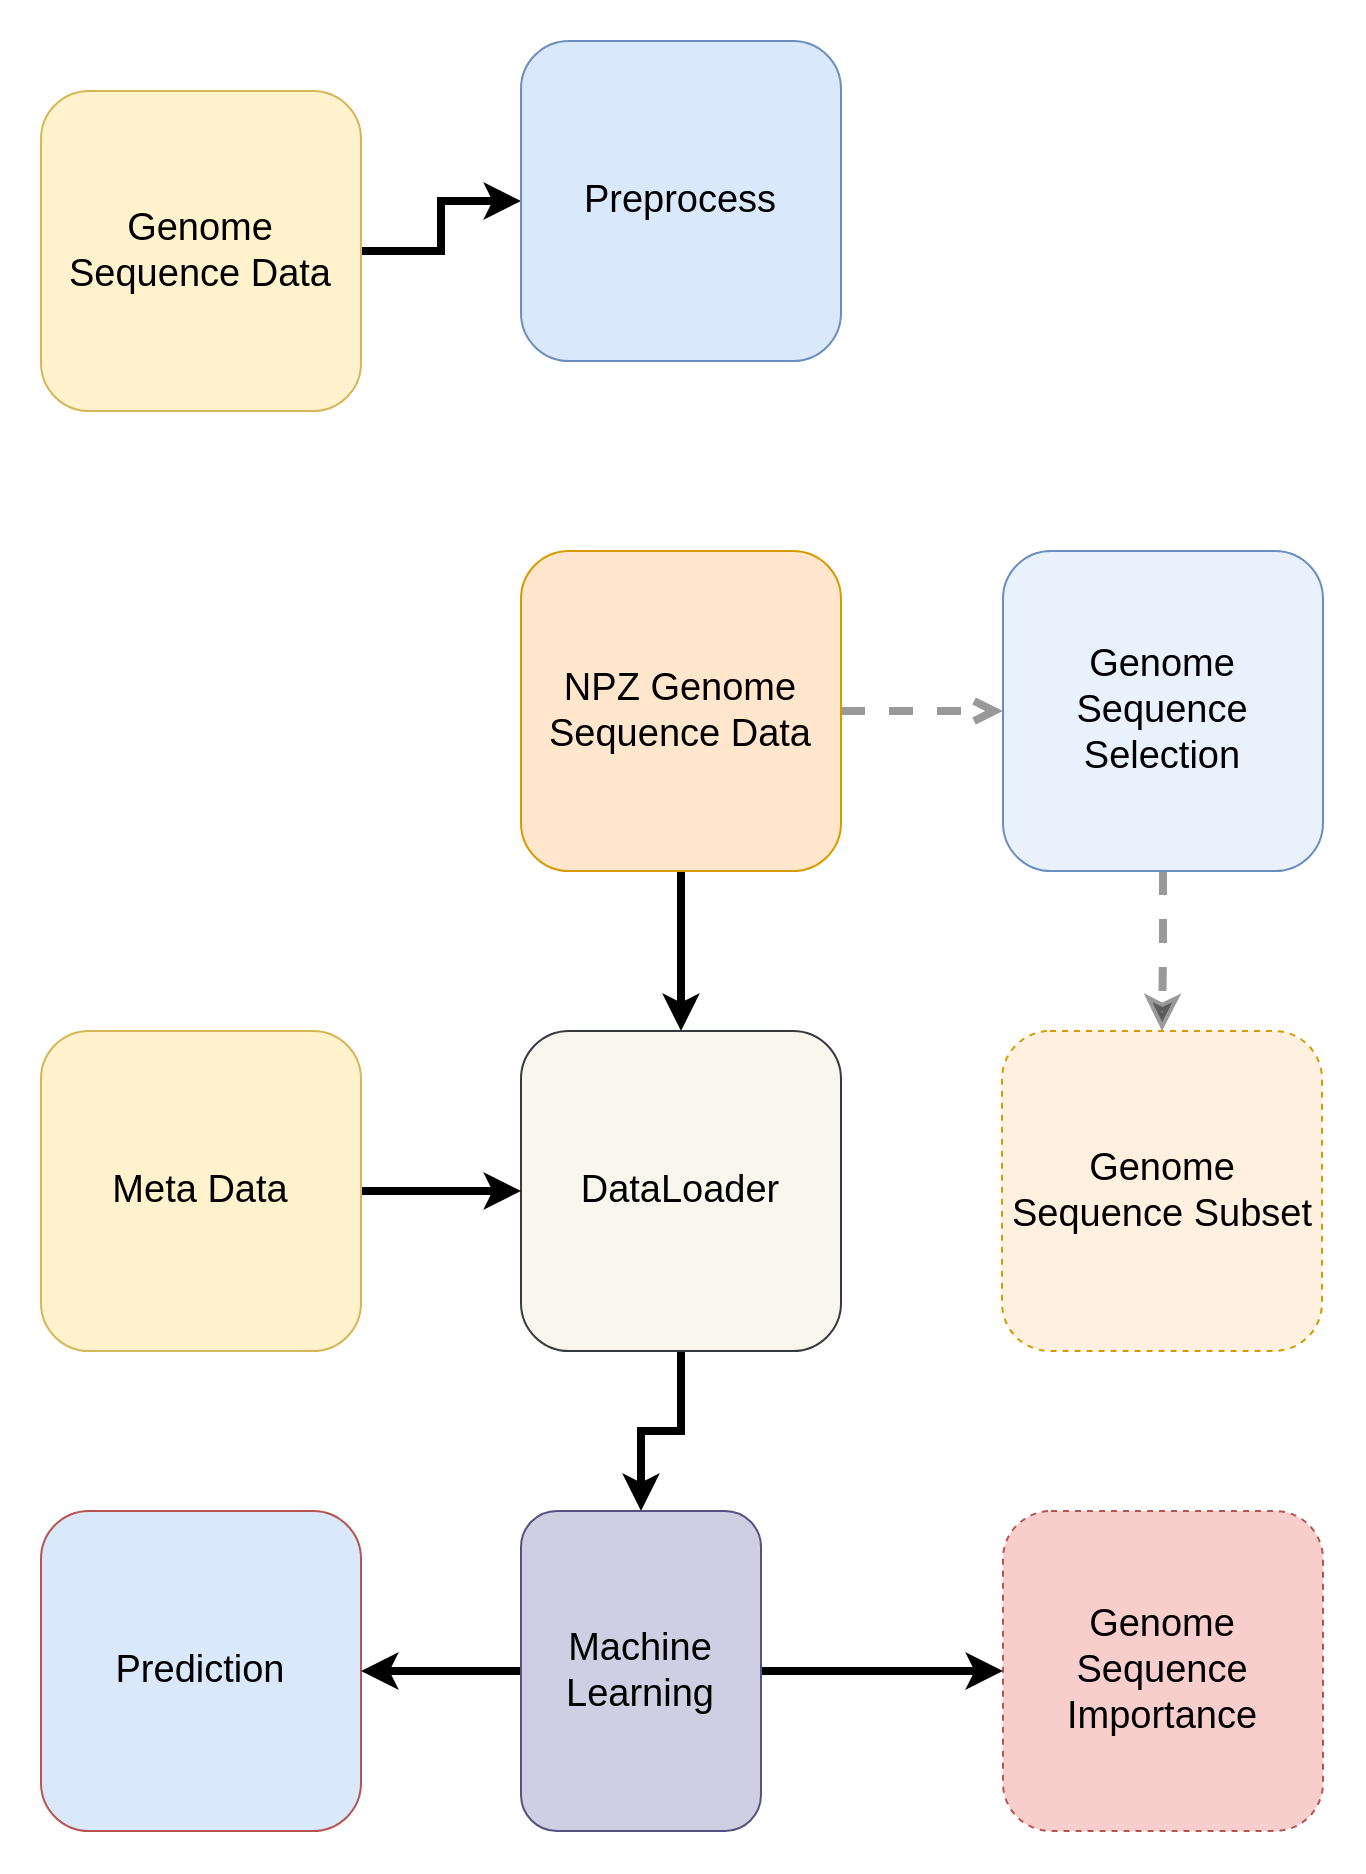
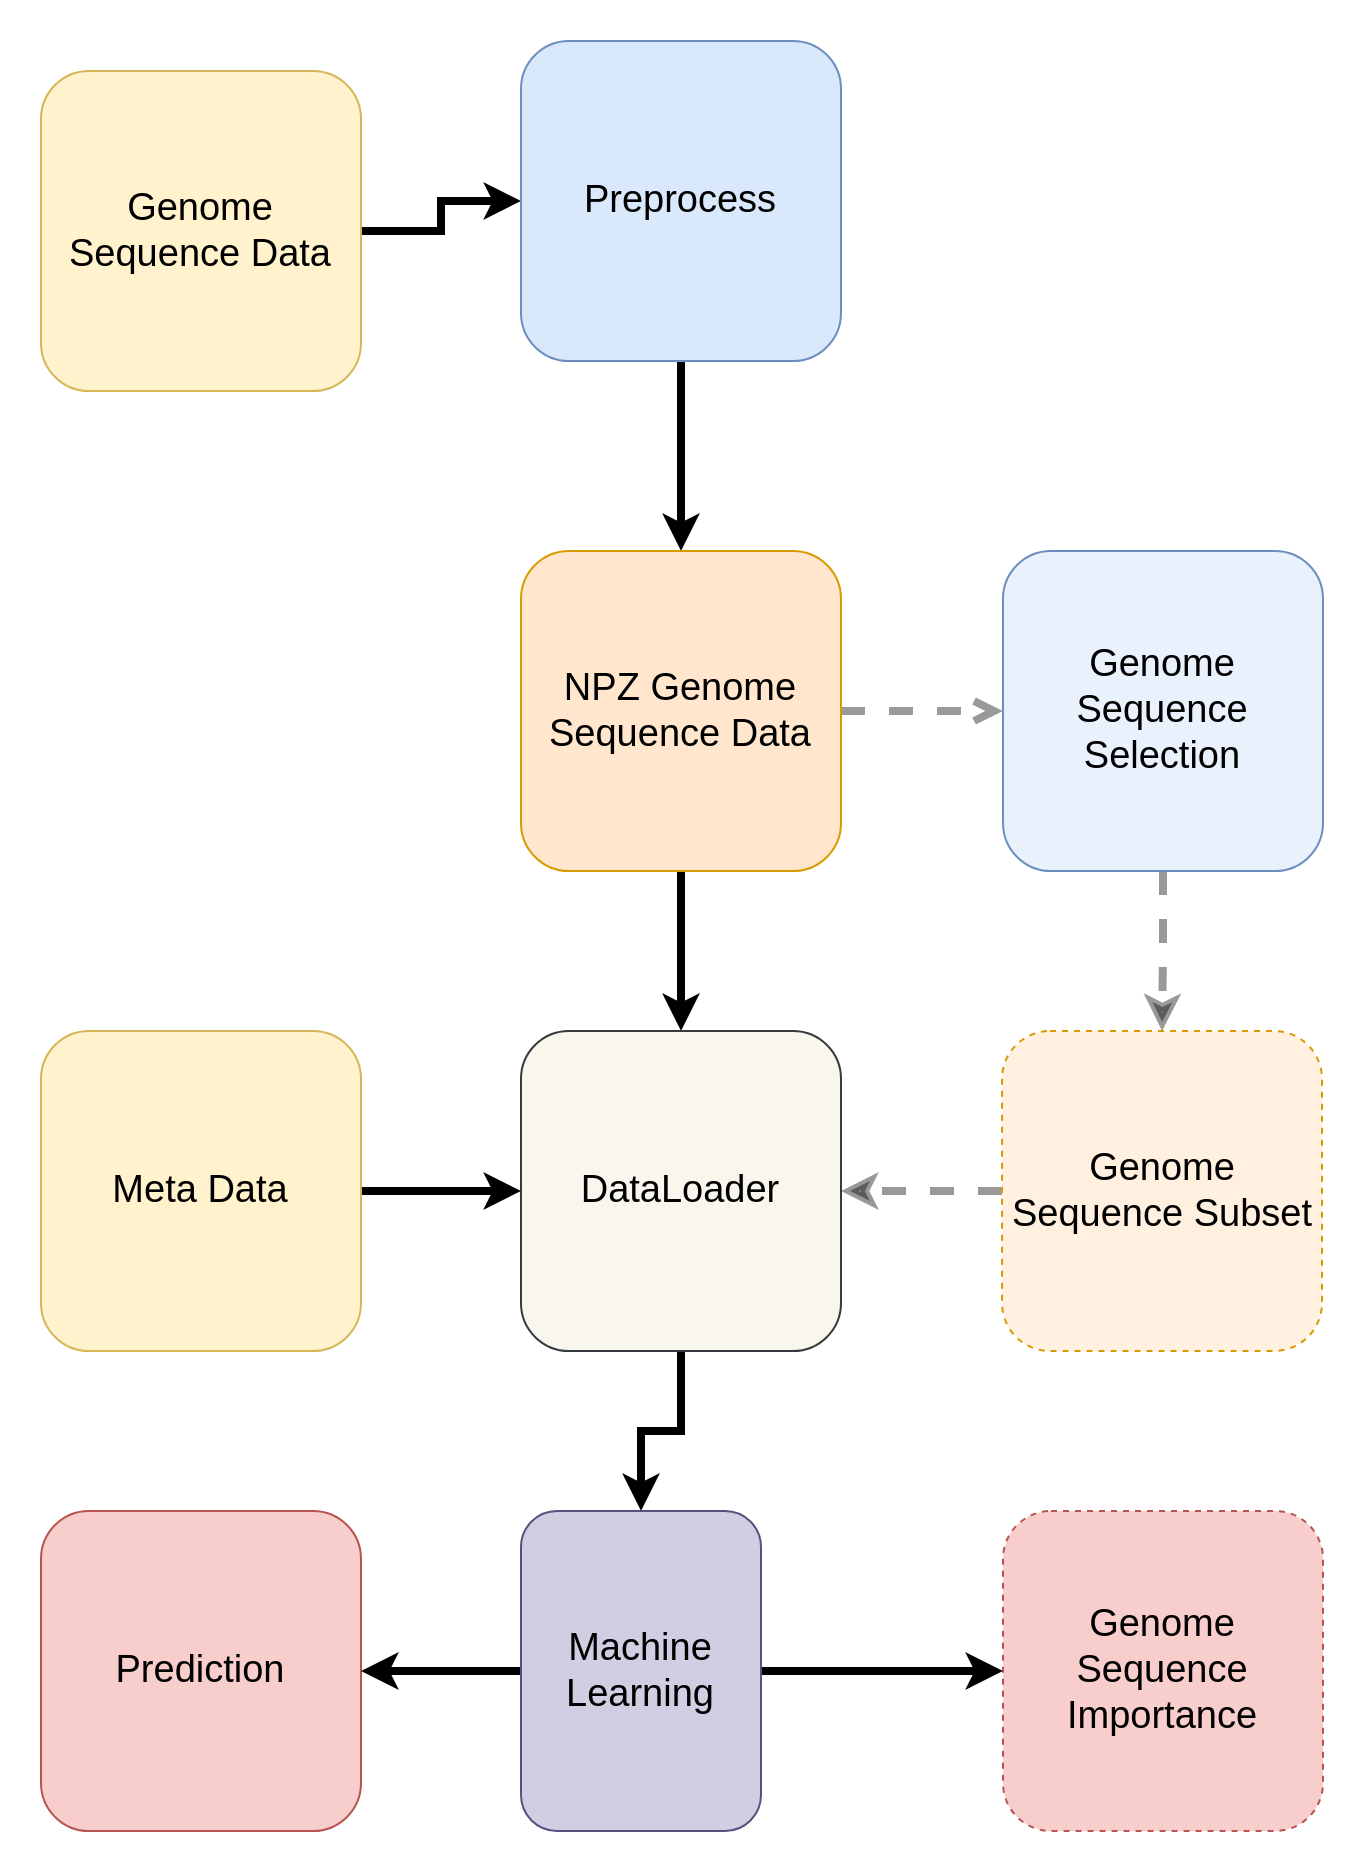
node "Genome Sequence Data": moved (201, 251) -> (201, 231)
edge "Preprocess" -> "NPZ Genome Sequence Data": added
edge "Genome Sequence Subset" -> "DataLoader": added
node "Prediction": fillcolor #dae8fc -> #f8cecc
